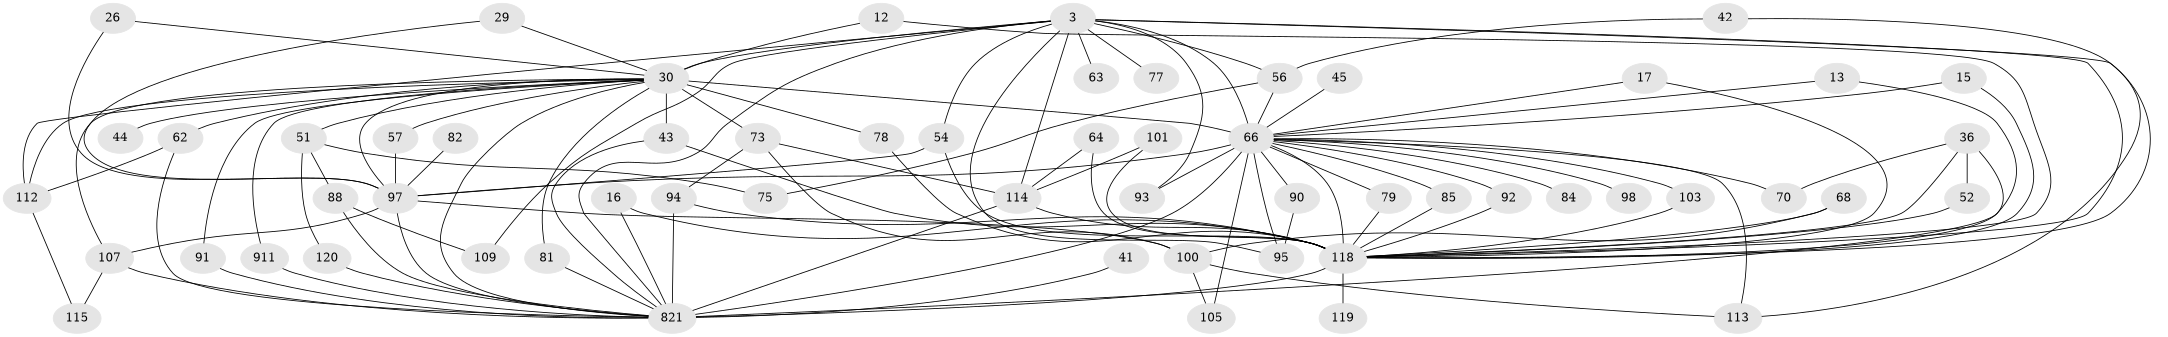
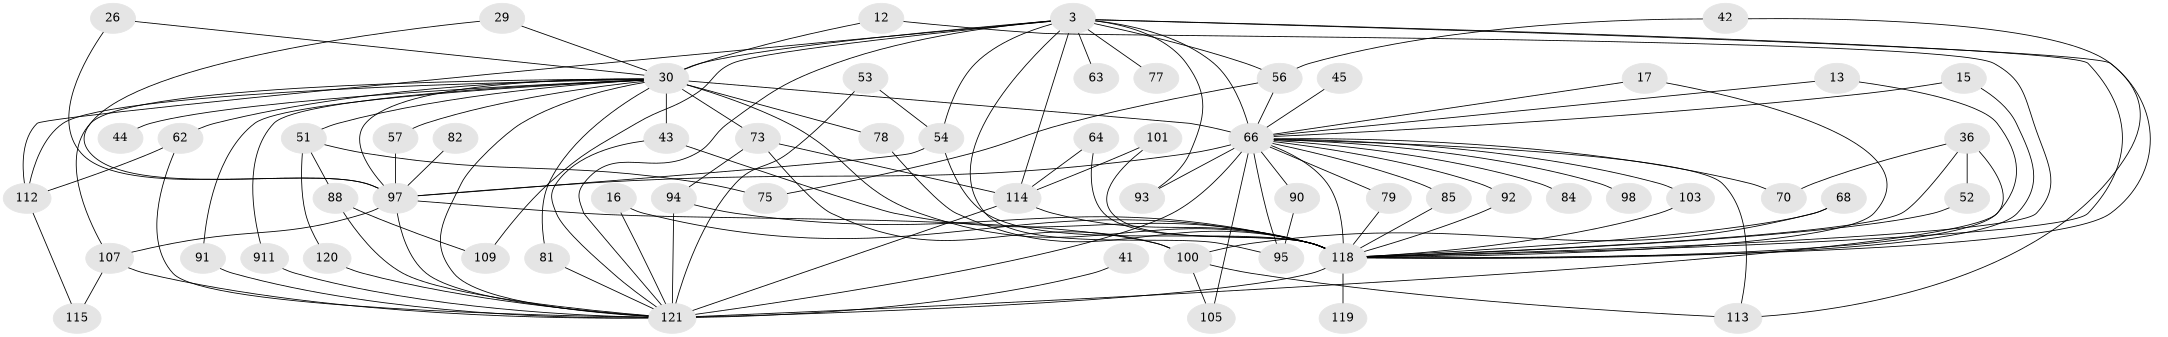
node "53": added
edge "30" -- "118": added
node "821": label "821" -> "121"
